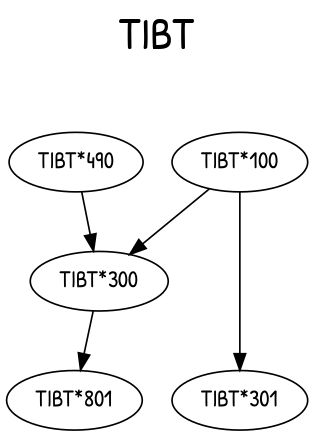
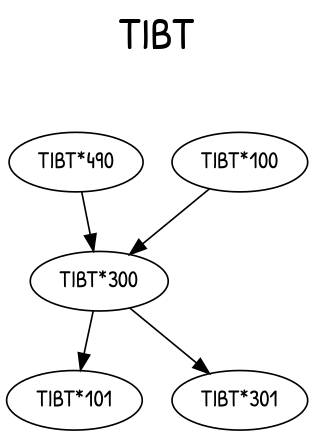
edge "TIBT*100" -> "TIBT*301": now "TIBT*300" -> "TIBT*301"
node "TIBT*801": label "TIBT*801" -> "TIBT*101"
